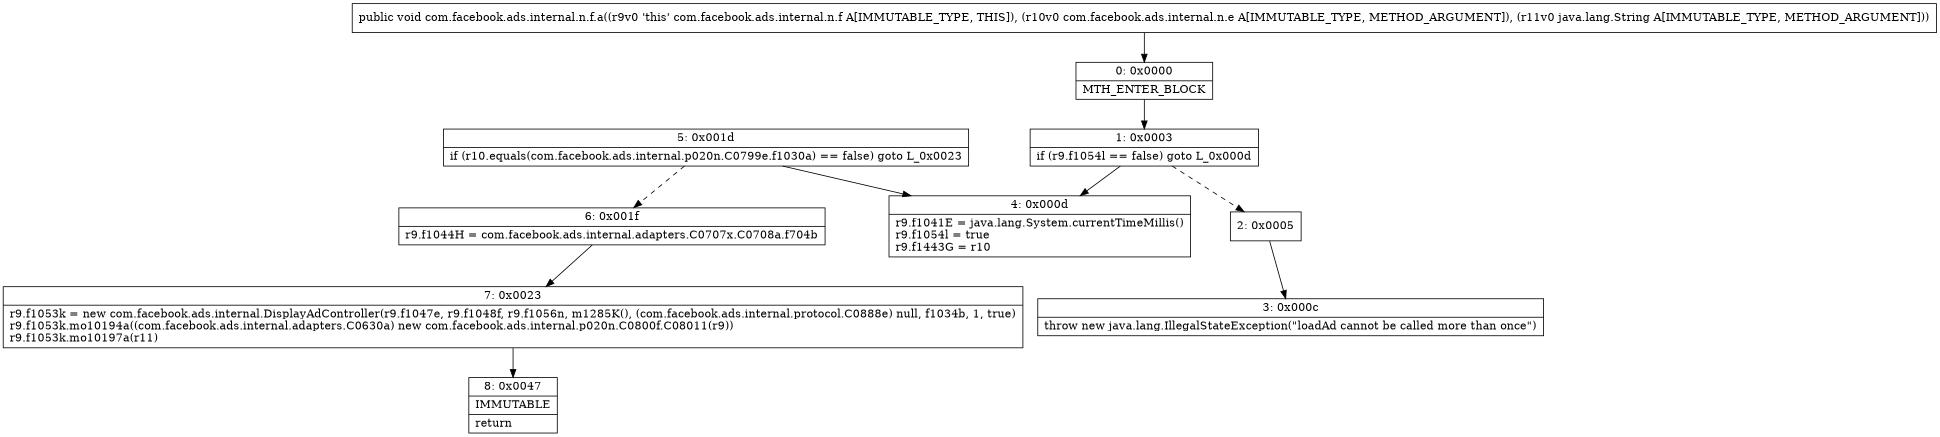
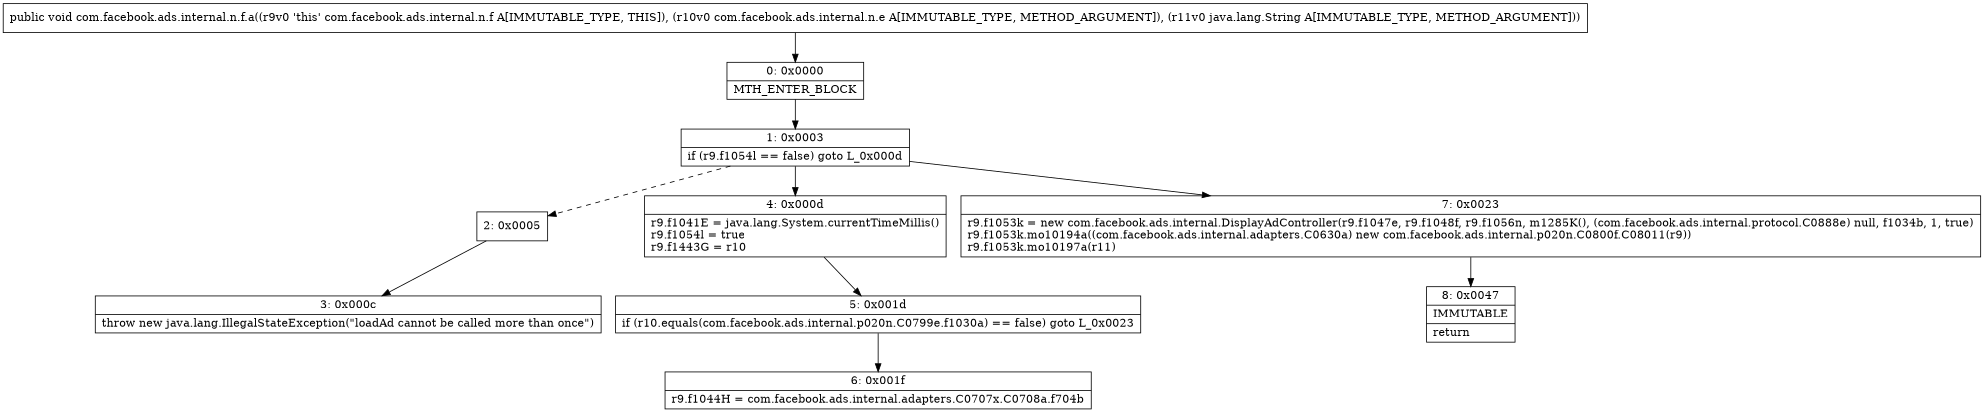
edge "5: 0x001d" -> "4: 0x000d": reversed
edge "5: 0x001d" -> "6: 0x001f": style dashed -> solid
edge "6: 0x001f" -> "7: 0x0023": now "1: 0x0003" -> "7: 0x0023"
